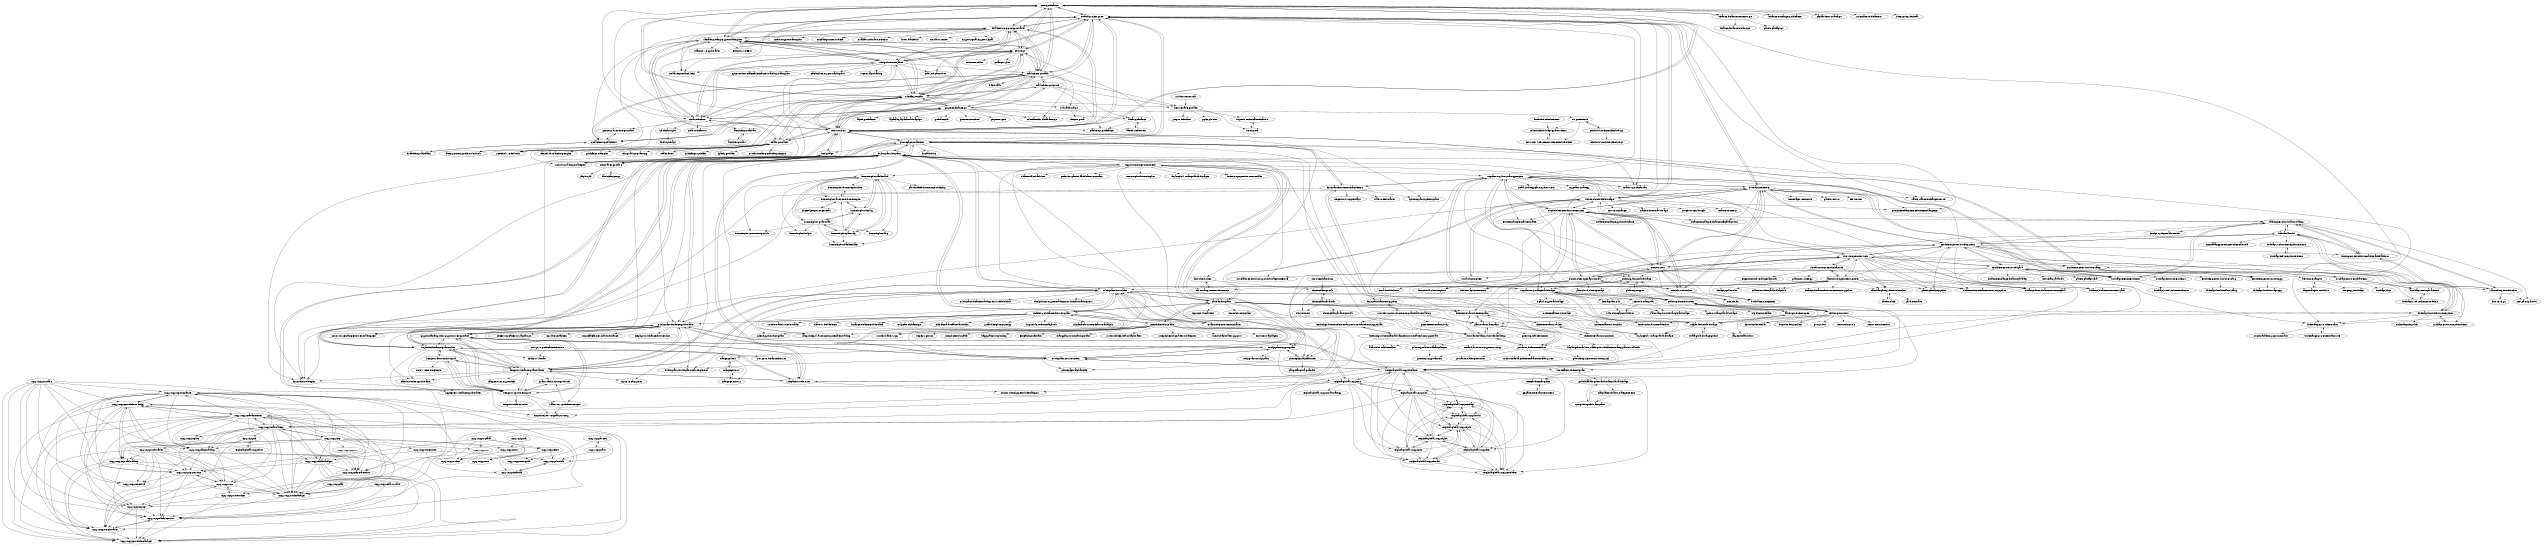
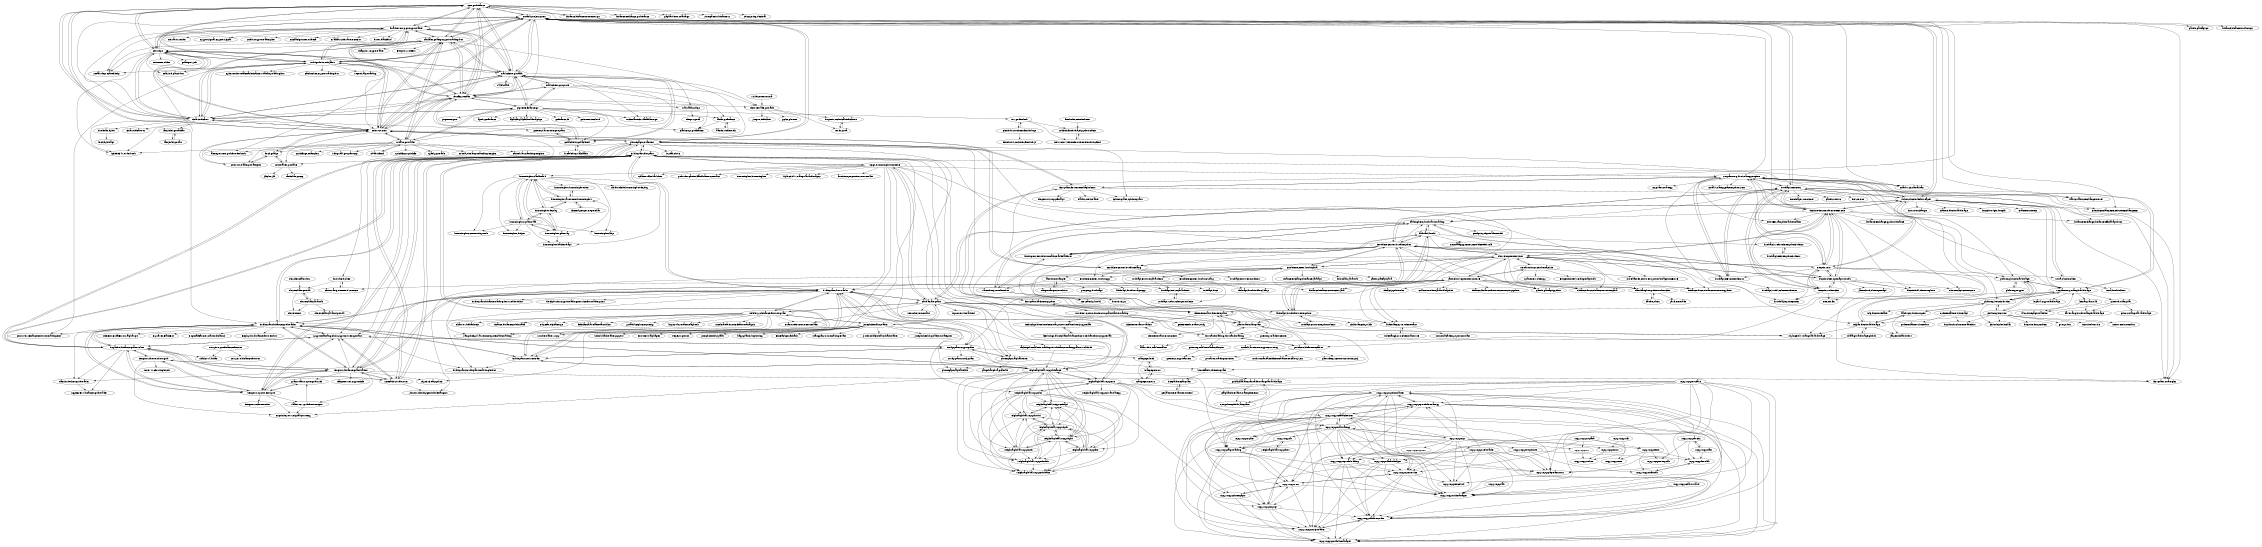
edge "cinar/indicator" -> "ccxt/go-binance": added
node "wondertrader/wondertrader": removed
node "Ckend/pythondict-quant": removed
edge "fmzquant/strategies" -> "vnpy/vnpy_paperaccount": now "vnpy/vnpy_tushare" -> "vnpy/vnpy_paperaccount"
node "vnpy/vnpy_websocket": label "vnpy/vnpy_websocket" -> "vnpy/vnpy_phonegapX"
